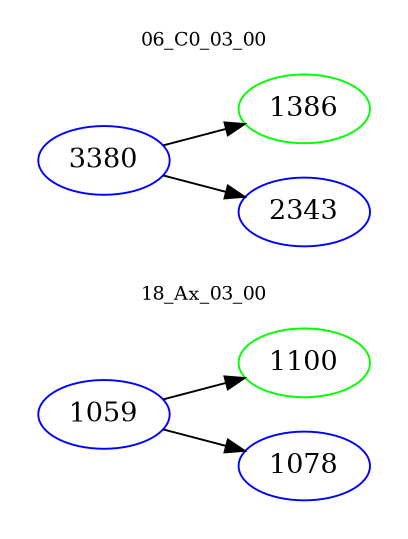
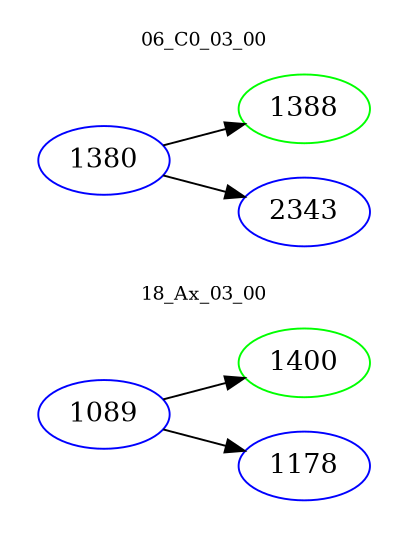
node "1386": label "1386" -> "1388"
node "3380": label "3380" -> "1380"
node "1100": label "1100" -> "1400"
node "1059": label "1059" -> "1089"
node "1078": label "1078" -> "1178"
